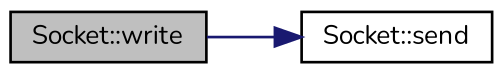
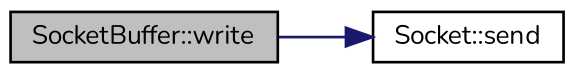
node "Socket::write": label "Socket::write" -> "SocketBuffer::write"
